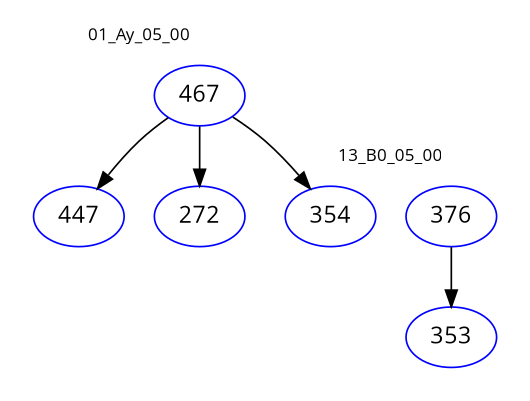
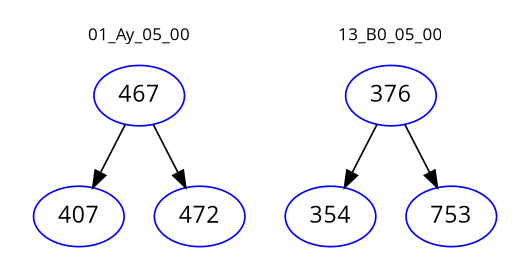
edge "467" -> "354": now "376" -> "354"
node "447": label "447" -> "407"
node "272": label "272" -> "472"
node "353": label "353" -> "753"
